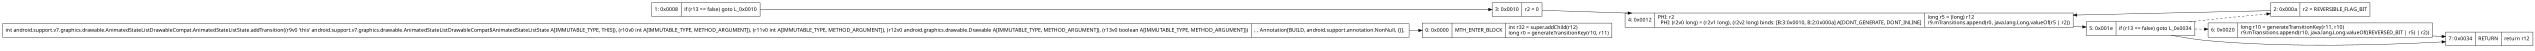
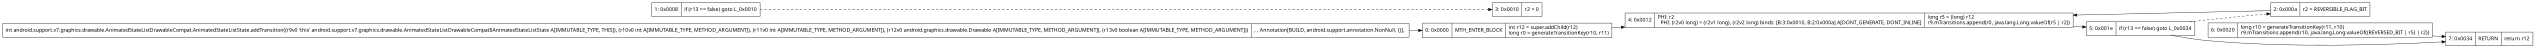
edge "1: 0x0008" -> "3: 0x0010": style solid -> dashed
edge "3: 0x0010" -> "4: 0x0012": now "0: 0x0000" -> "4: 0x0012"
node "0: 0x0000": text "int r32 = super.addChild(r12)" -> "int r12 = super.addChild(r12)"
edge "5: 0x001e" -> "6: 0x0020": removed
